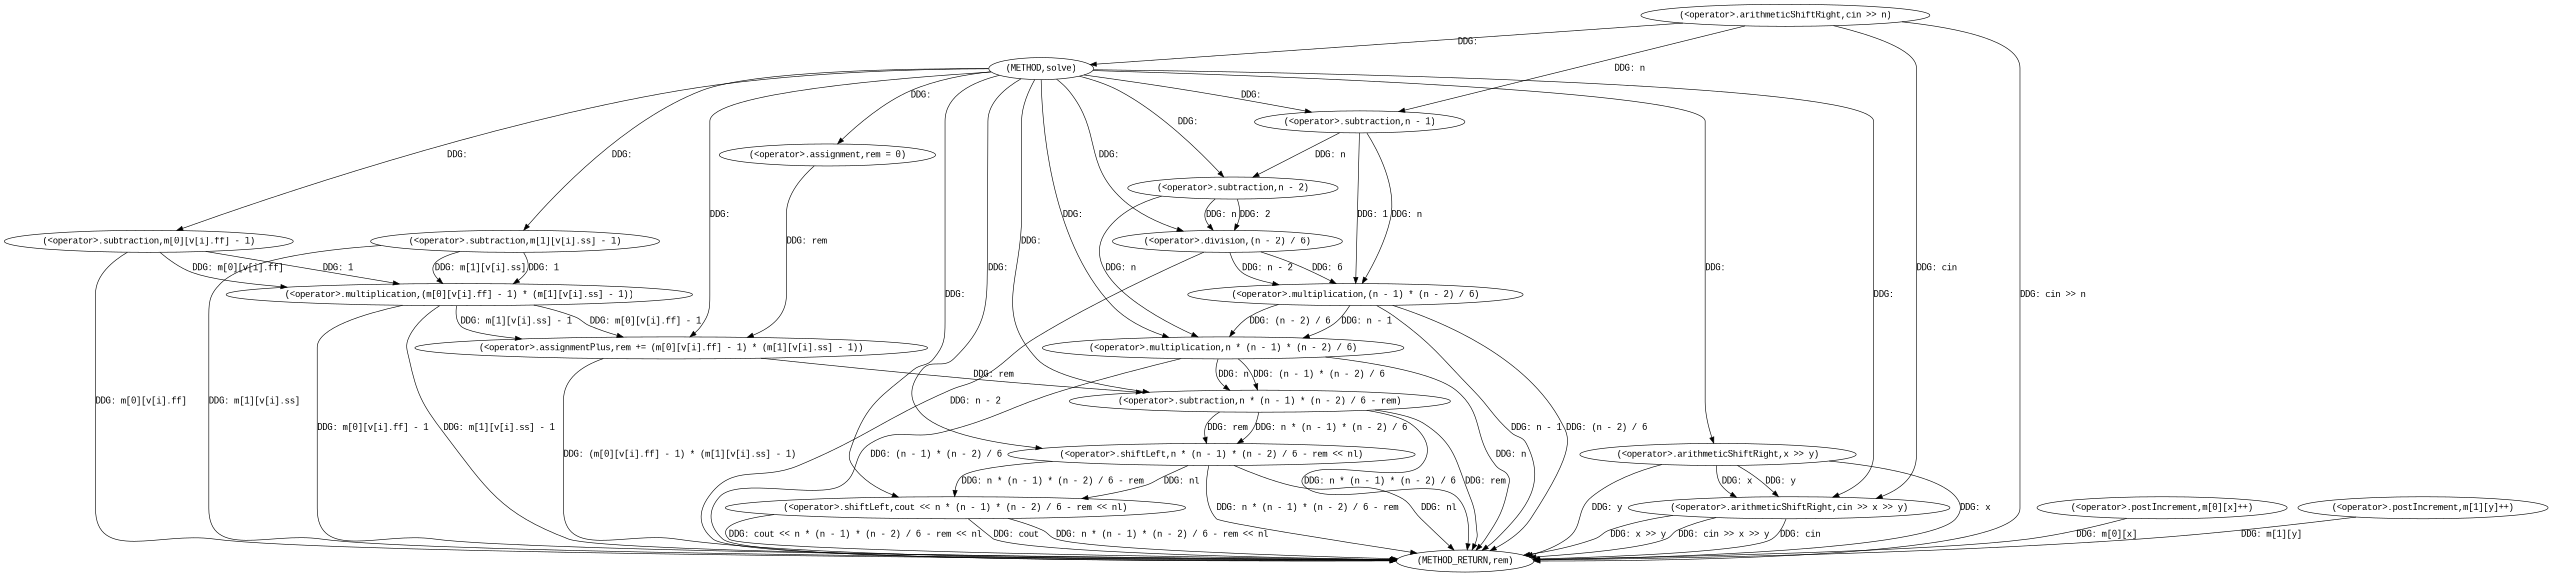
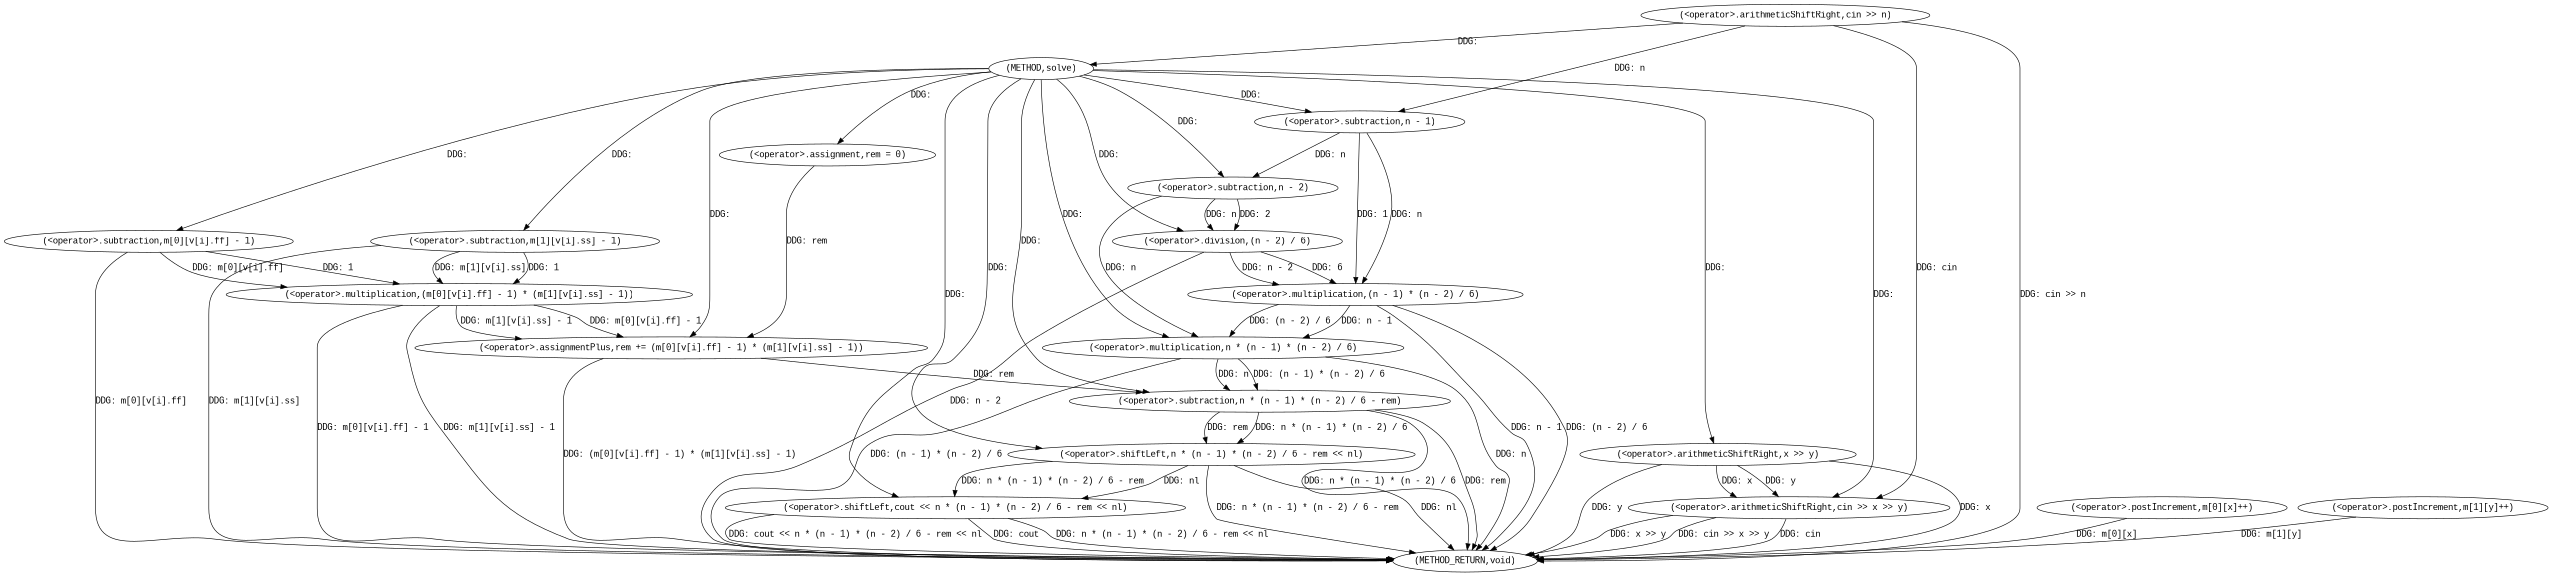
node "(METHOD_RETURN,rem)": label "(METHOD_RETURN,rem)" -> "(METHOD_RETURN,void)"
